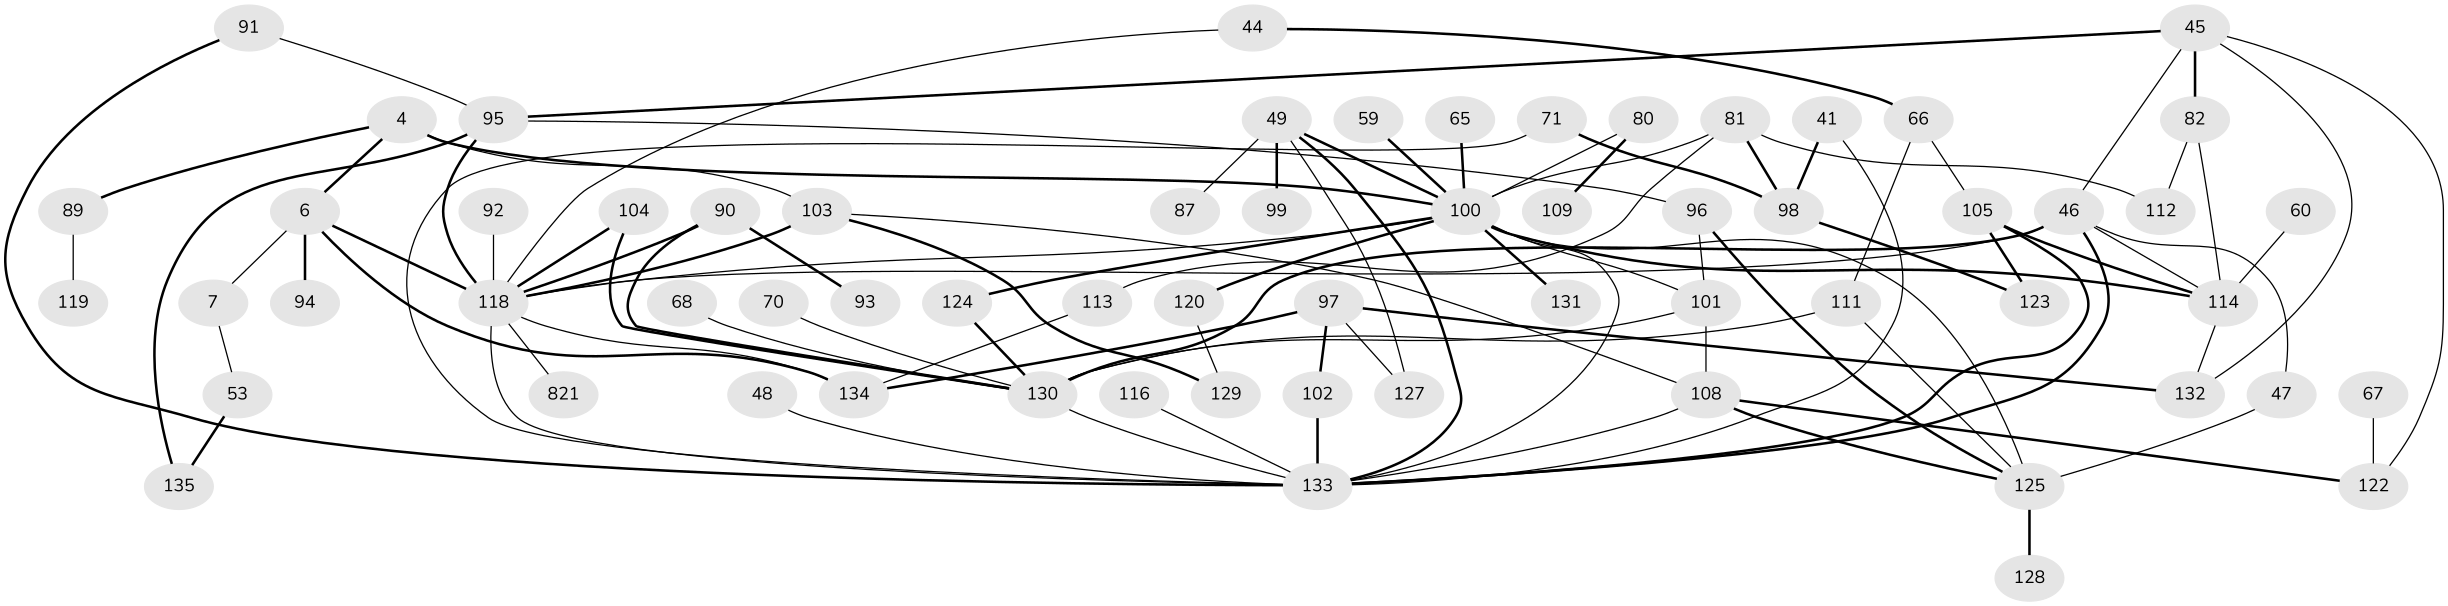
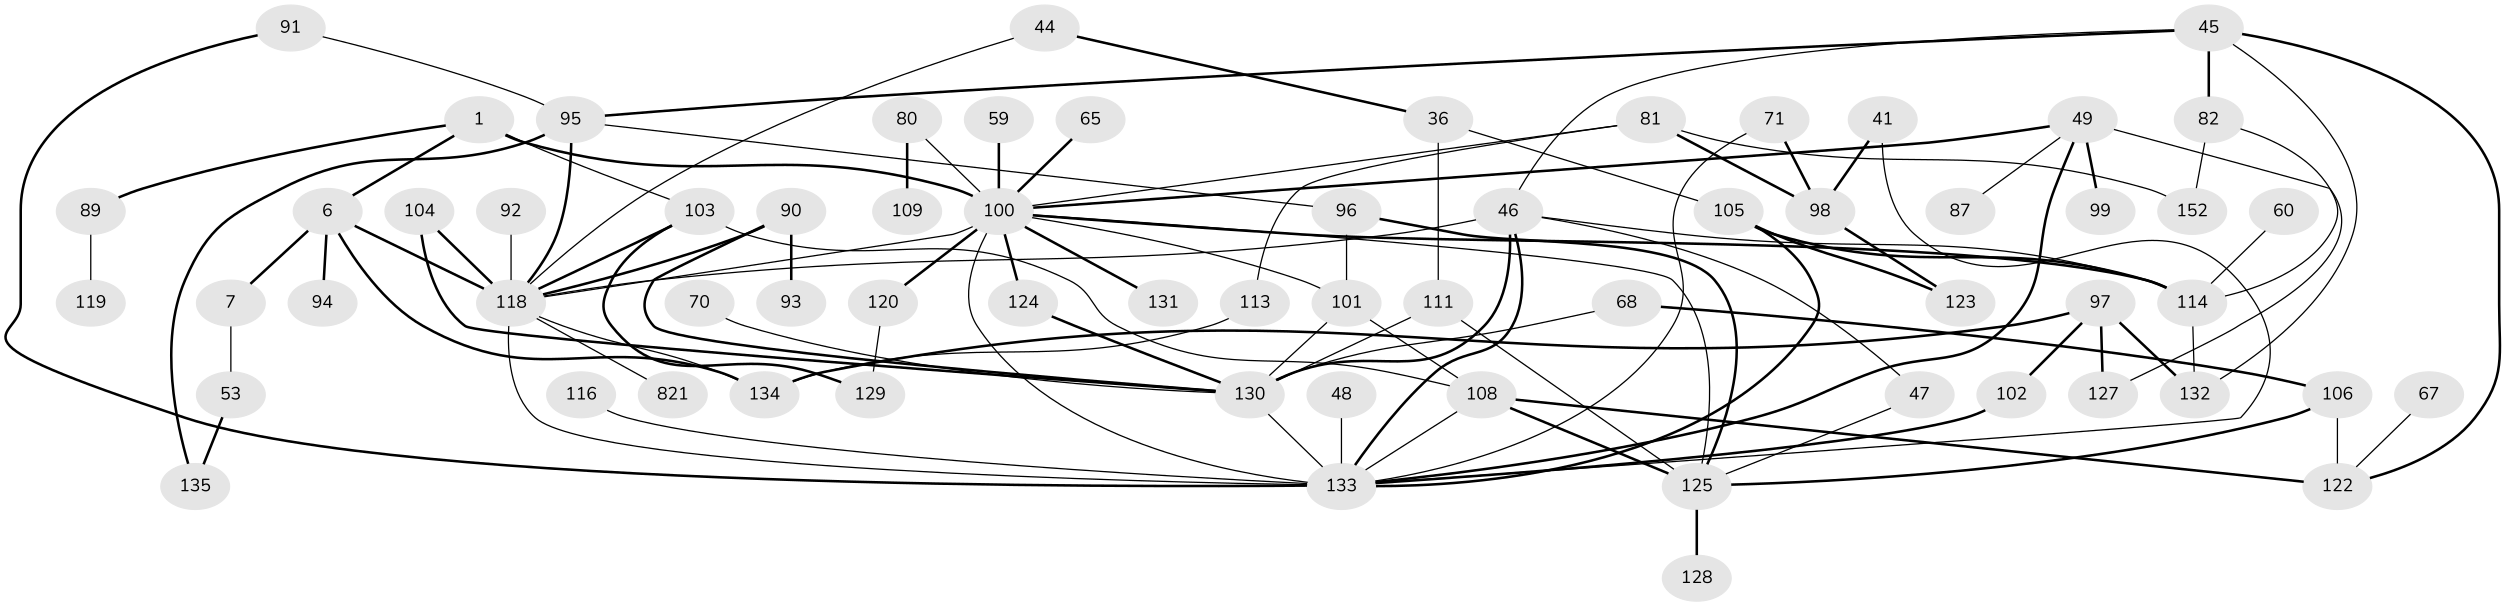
node "4": label "4" -> "1"
node "66": label "66" -> "36"
edge "45" -- "122": style solid -> bold
node "112": label "112" -> "152"
edge "6" -- "7": style solid -> bold
edge "97" -- "127": style solid -> bold
node "106": added
